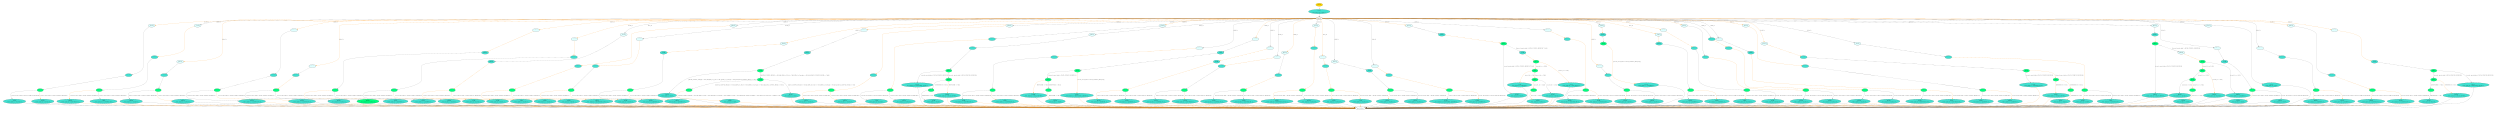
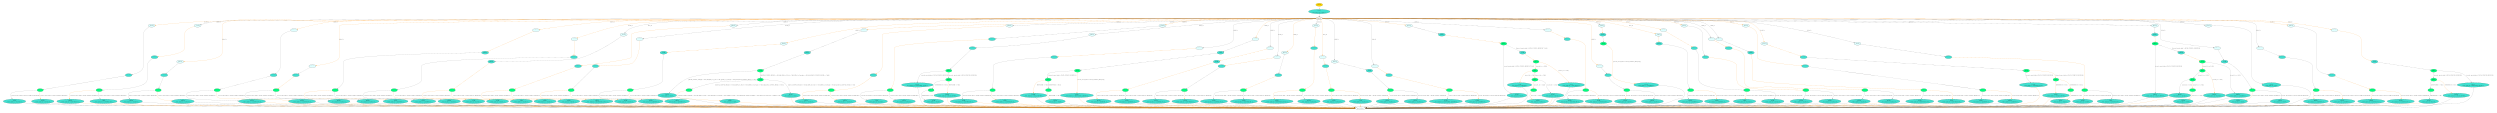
node "639:CA": fillcolor turquoise -> lightcyan
node "685:BL": fillcolor lightcyan -> turquoise
node "598:BL next_state_tx = DATA1_3;": fillcolor springgreen -> turquoise
